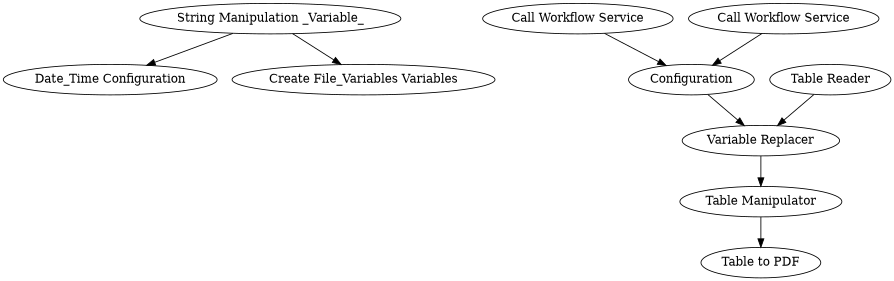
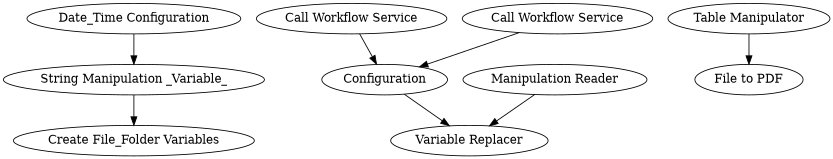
edge "String Manipulation _Variable_" -> "Date_Time Configuration": reversed
node "Create File_Variables Variables": label "Create File_Variables Variables" -> "Create File_Folder Variables"
node "Table Reader": label "Table Reader" -> "Manipulation Reader"
edge "Variable Replacer" -> "Table Manipulator": removed
node "Table to PDF": label "Table to PDF" -> "File to PDF"
